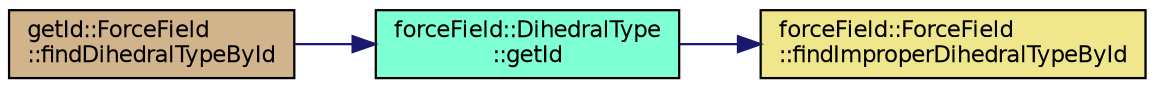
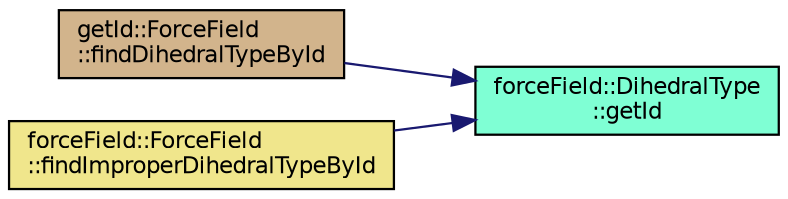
edge "forceField::DihedralType ::getId" -> "forceField::ForceField ::findImproperDihedralTypeById": reversed
